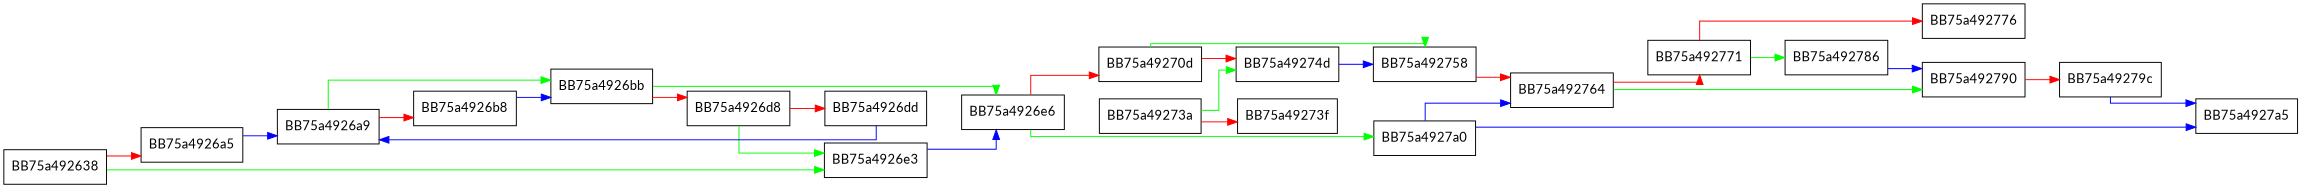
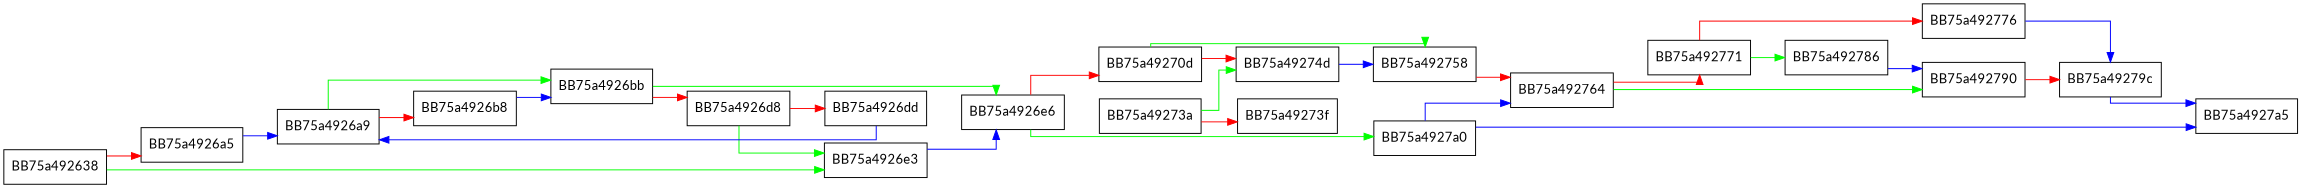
edge "BB75a492776" -> "BB75a49279c": added
